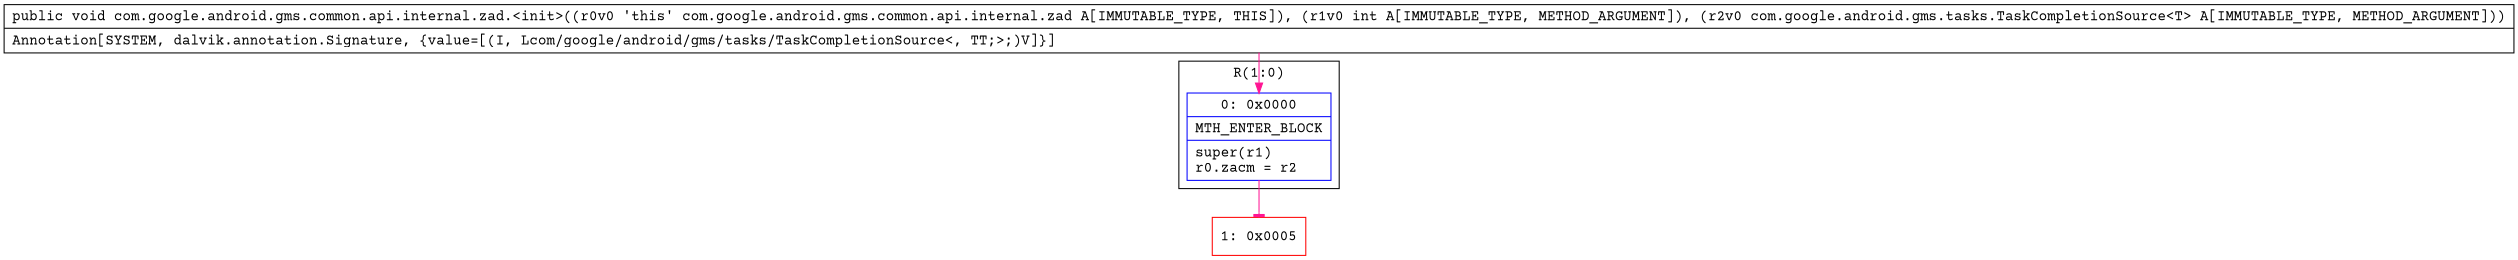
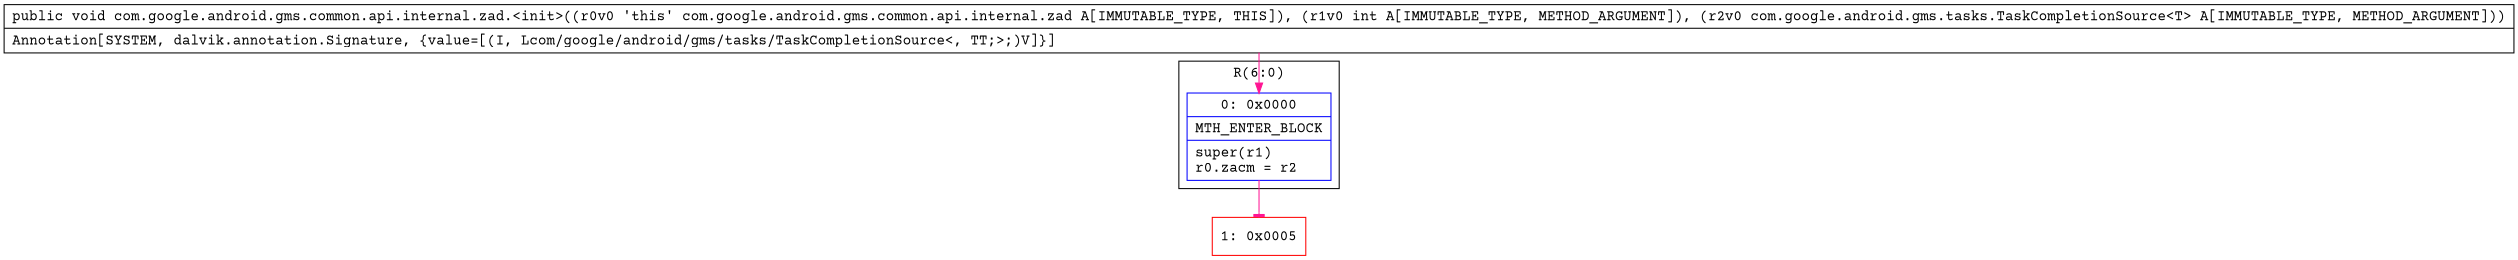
cluster "R(1:0)": label "R(1:0)" -> "R(6:0)"
